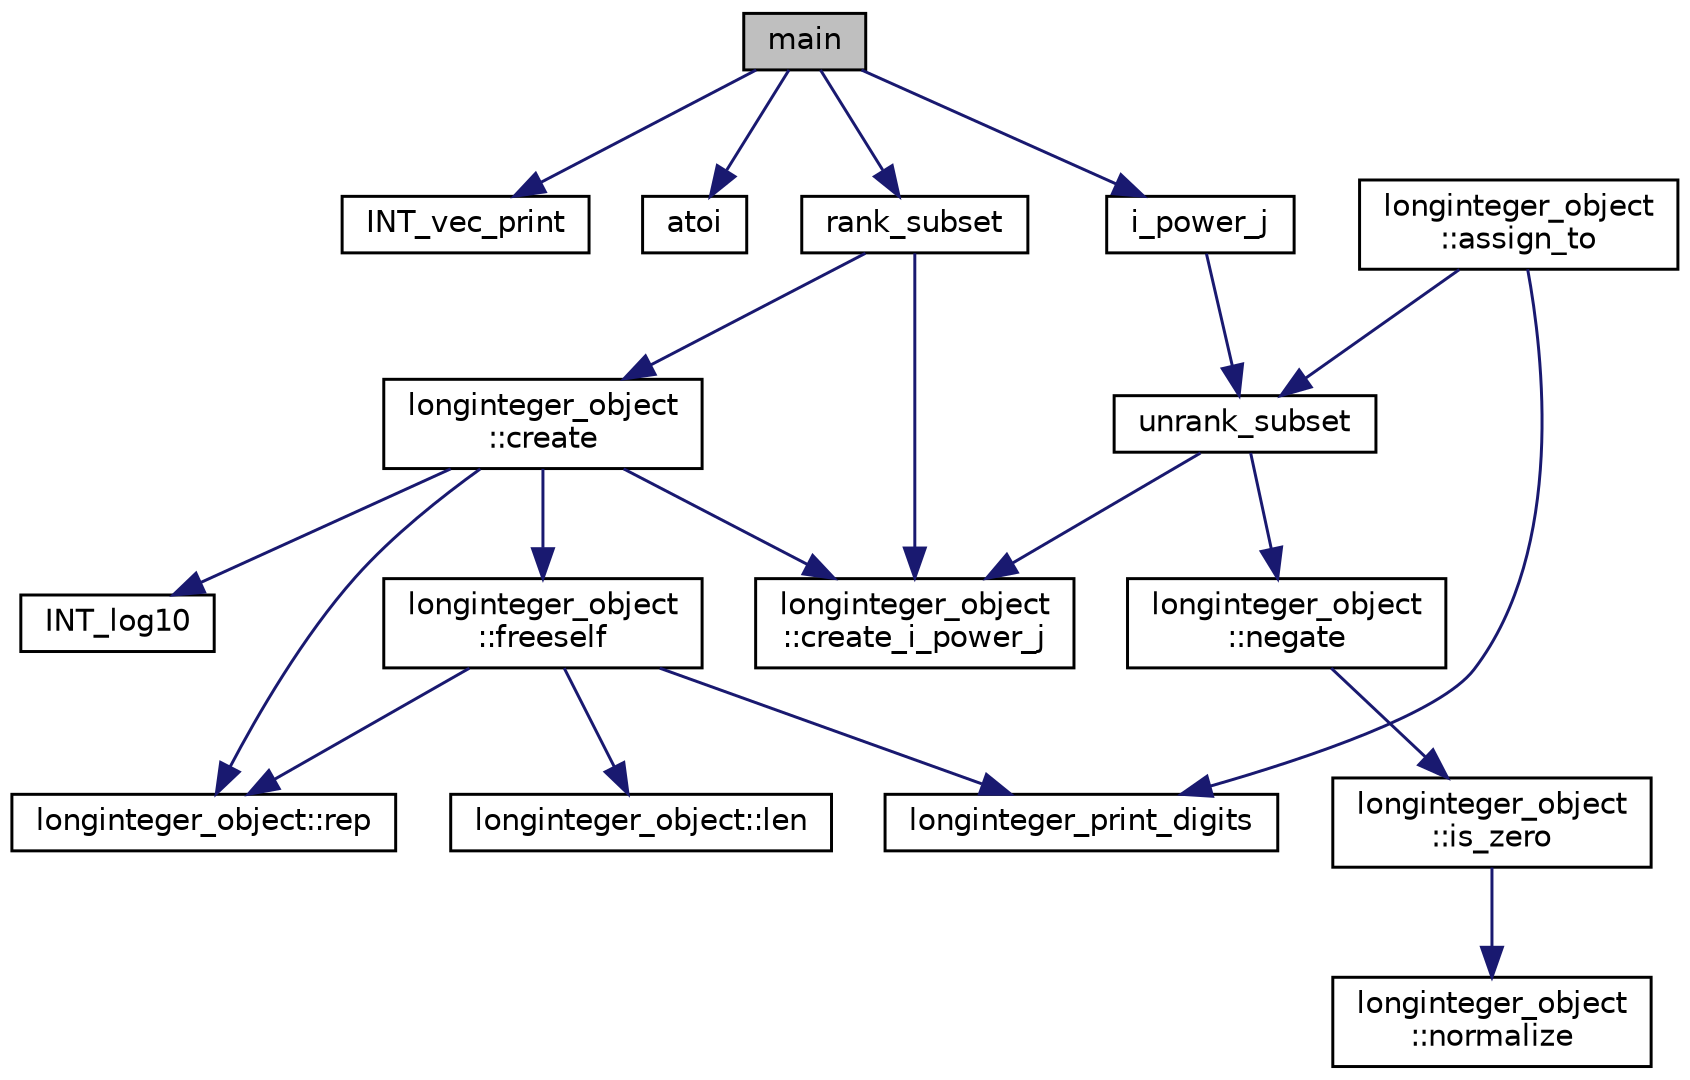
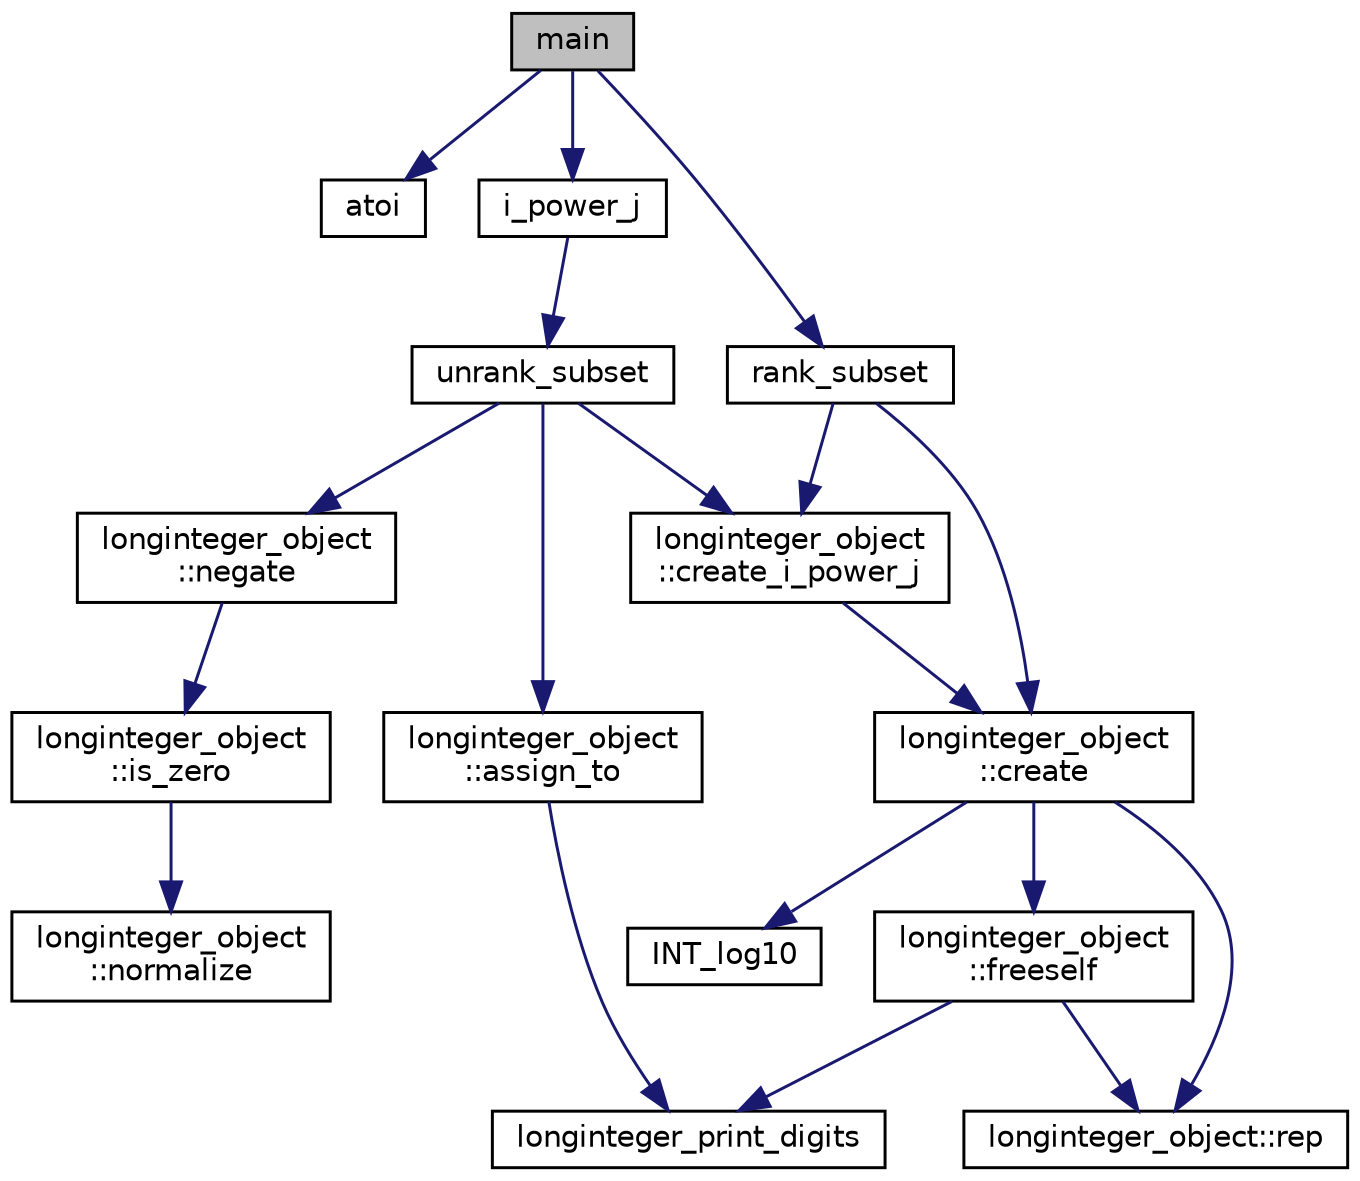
node "INT_vec_print": removed
edge "longinteger_object ::assign_to" -> "unrank_subset": reversed
edge "longinteger_object ::create" -> "longinteger_object ::create_i_power_j": reversed
node "longinteger_object::len": removed
